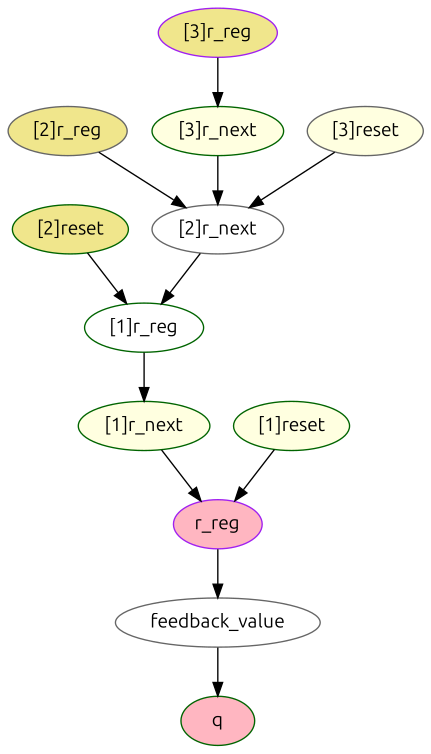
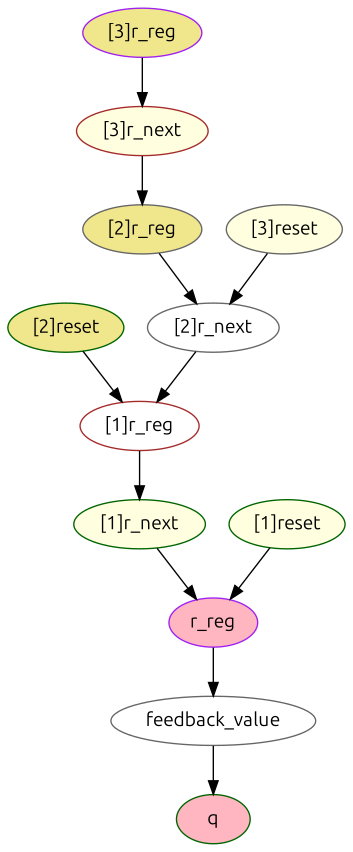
node "[3]r_next": color darkgreen -> brown
edge "[3]r_next" -> "[2]r_next": now "[3]r_next" -> "[2]r_reg"
node "[1]r_reg": color darkgreen -> brown
